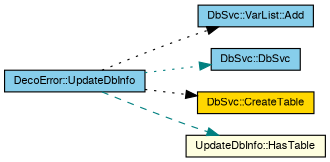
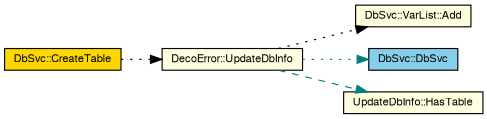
node "DbSvc::VarList::Add": fillcolor skyblue -> lightyellow
node "DecoError::UpdateDbInfo": fillcolor skyblue -> lightyellow
edge "DecoError::UpdateDbInfo" -> "DbSvc::CreateTable": reversed
